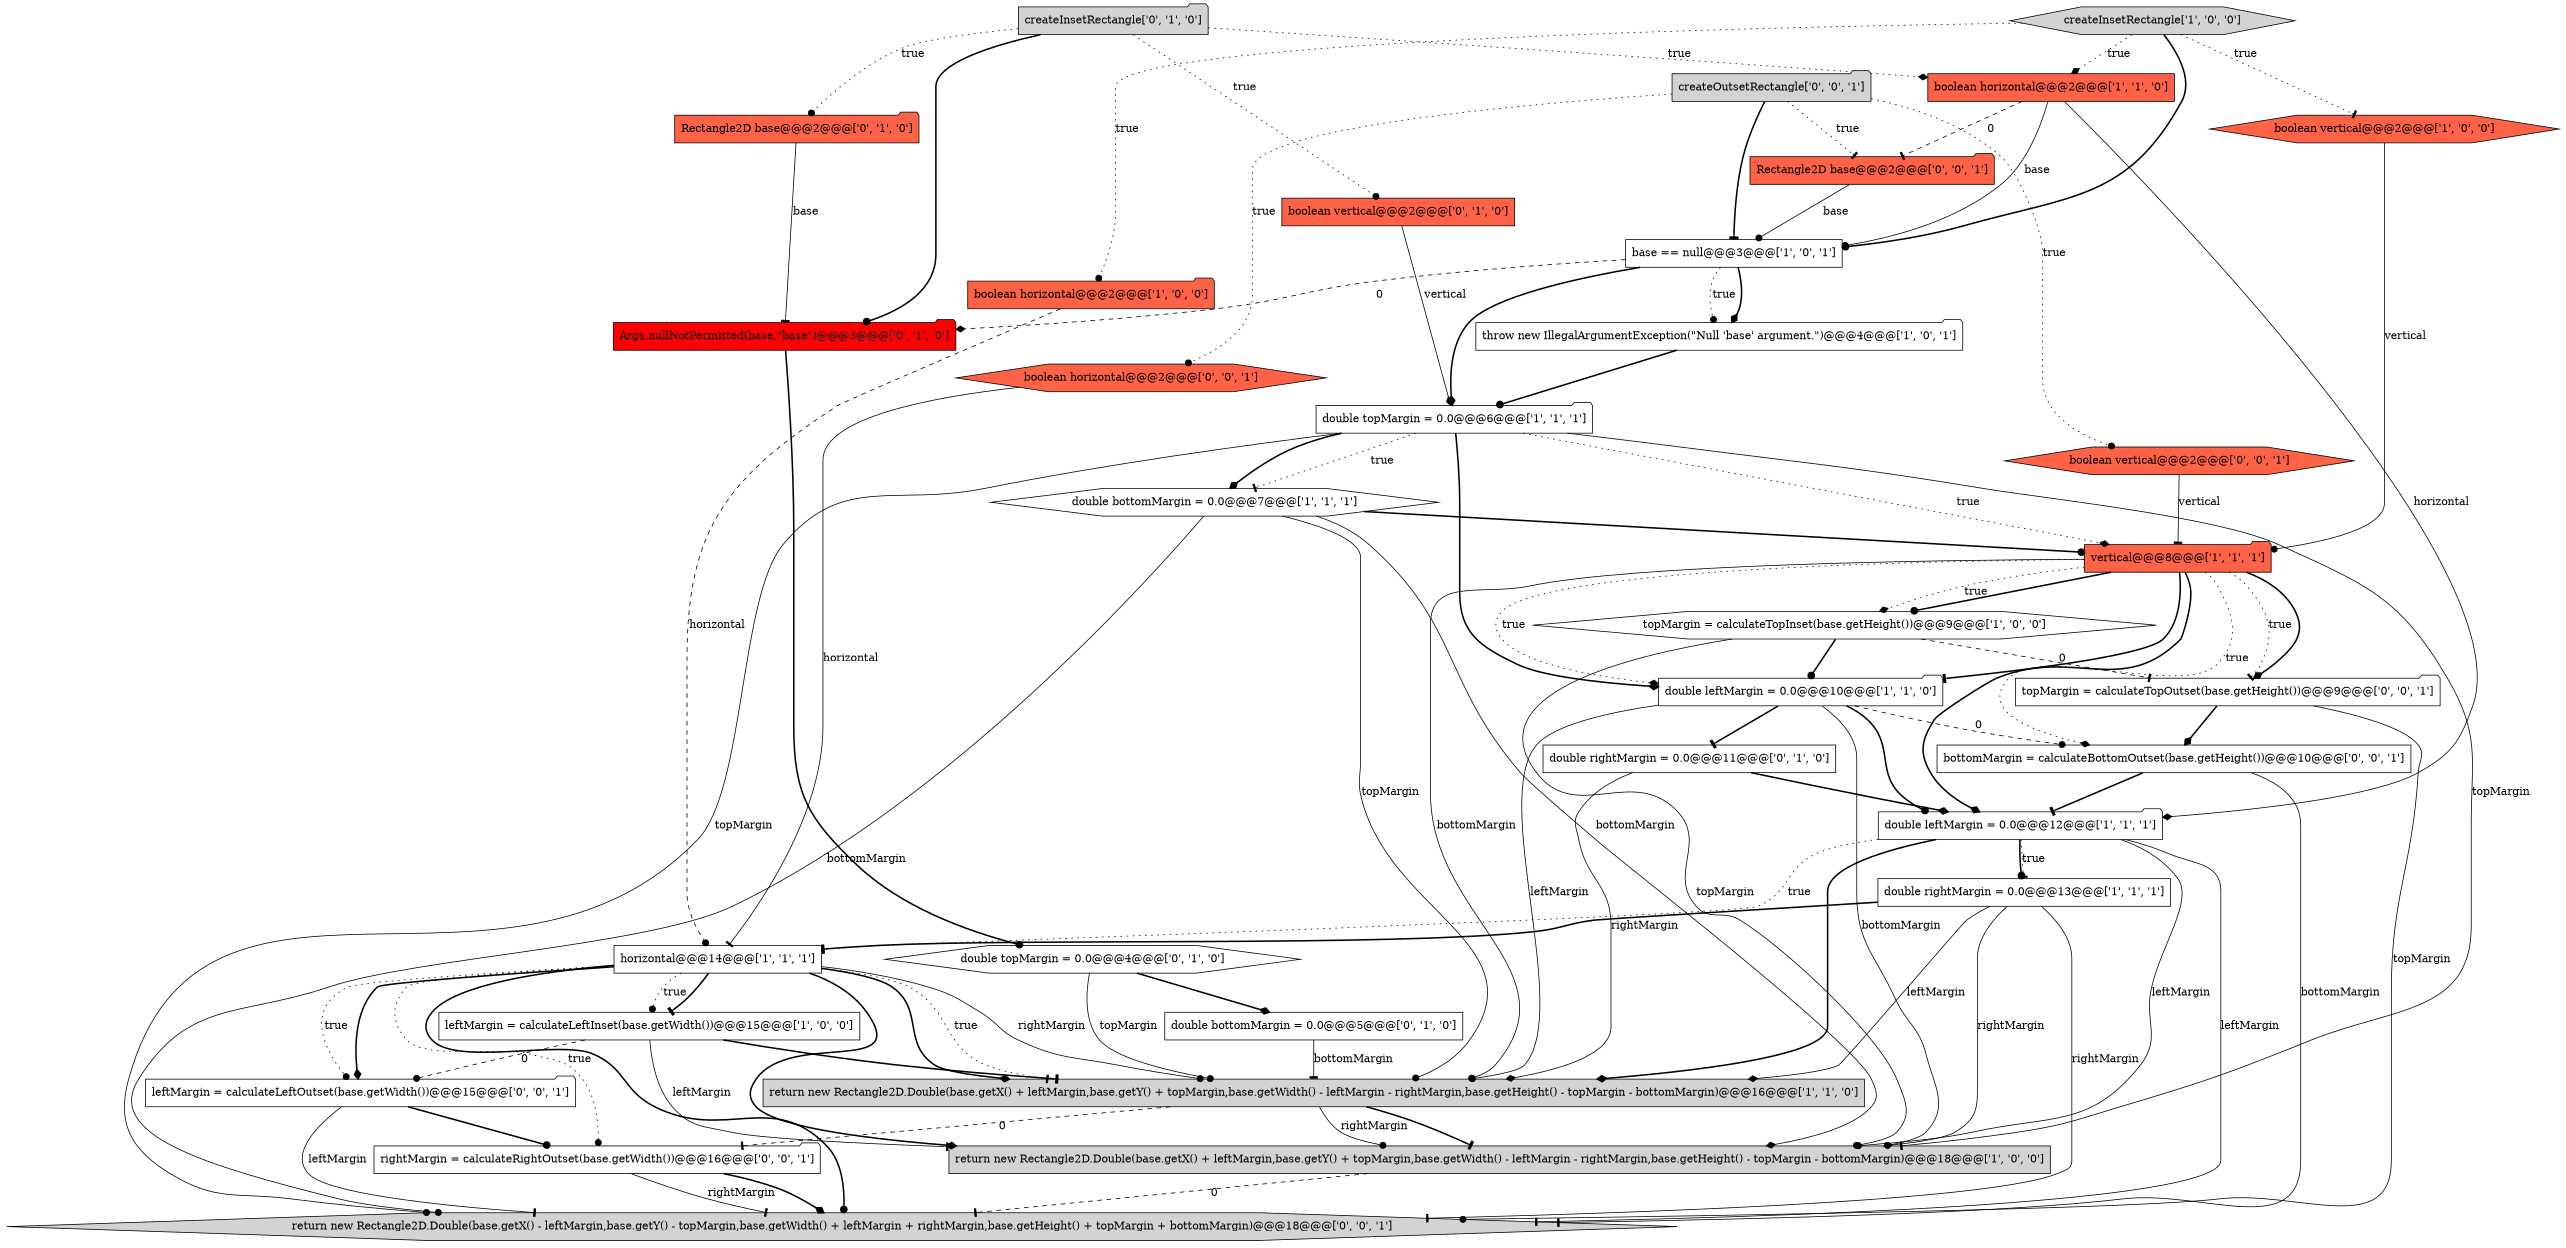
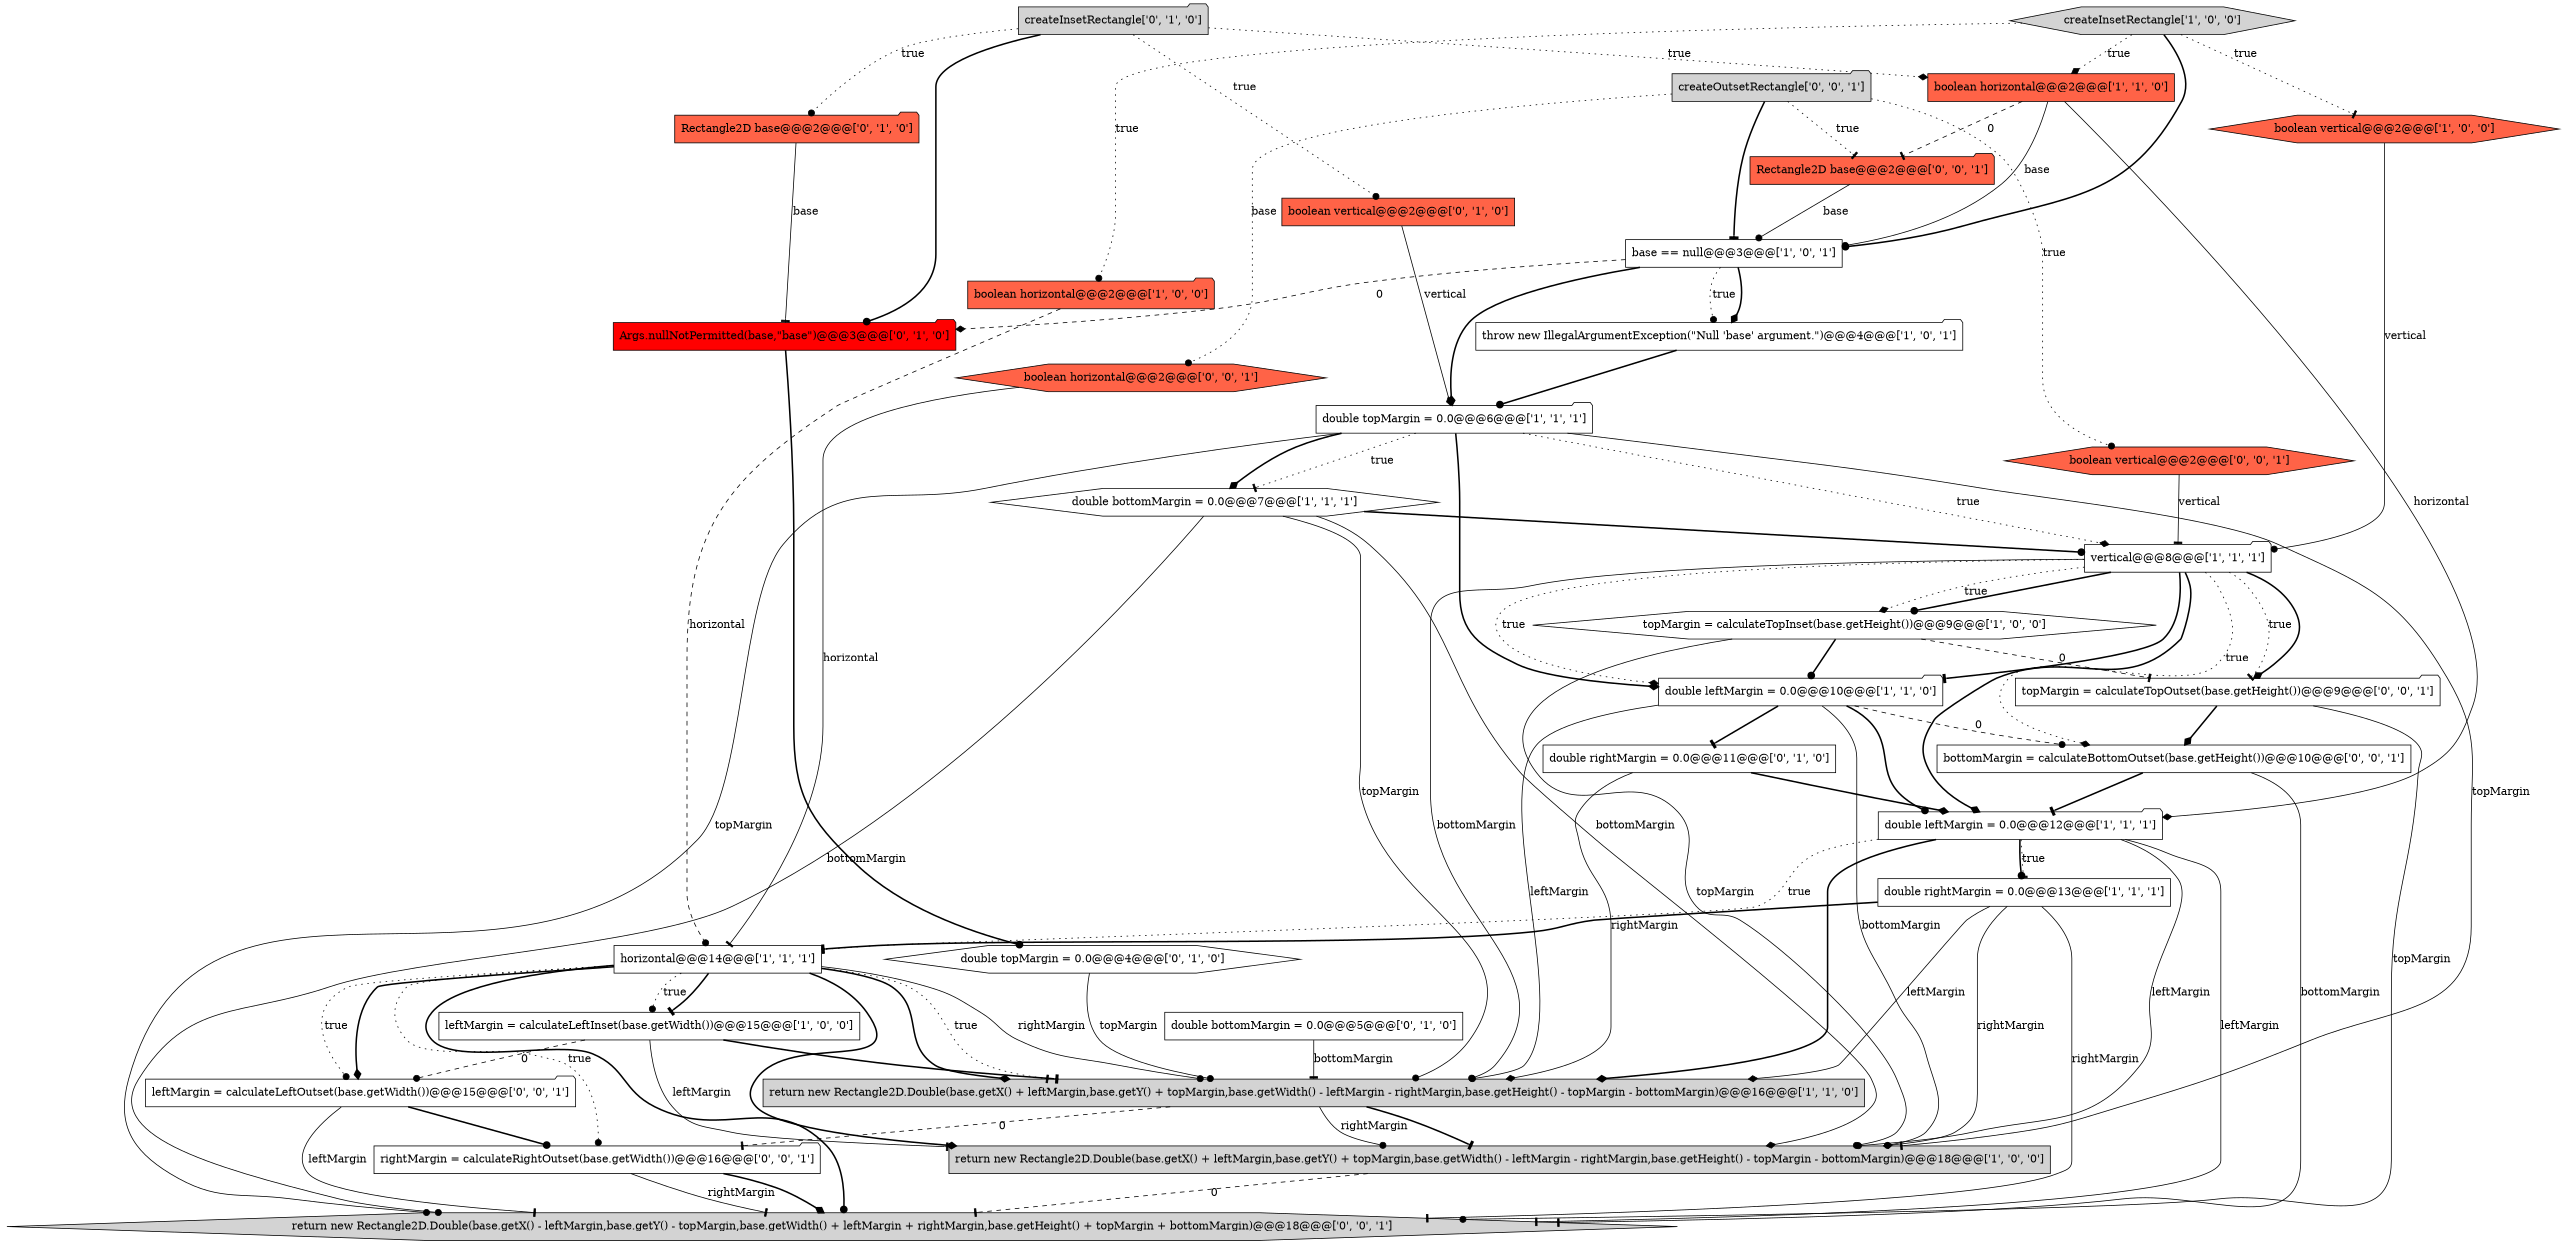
edge "createOutsetRectangle['0', '0', '1']" -> "boolean horizontal@@@2@@@['0', '0', '1']": label "true" -> "base"
node "vertical@@@8@@@['1', '1', '1']": fillcolor tomato -> white
edge "double topMargin = 0.0@@@4@@@['0', '1', '0']" -> "double bottomMargin = 0.0@@@5@@@['0', '1', '0']": removed
